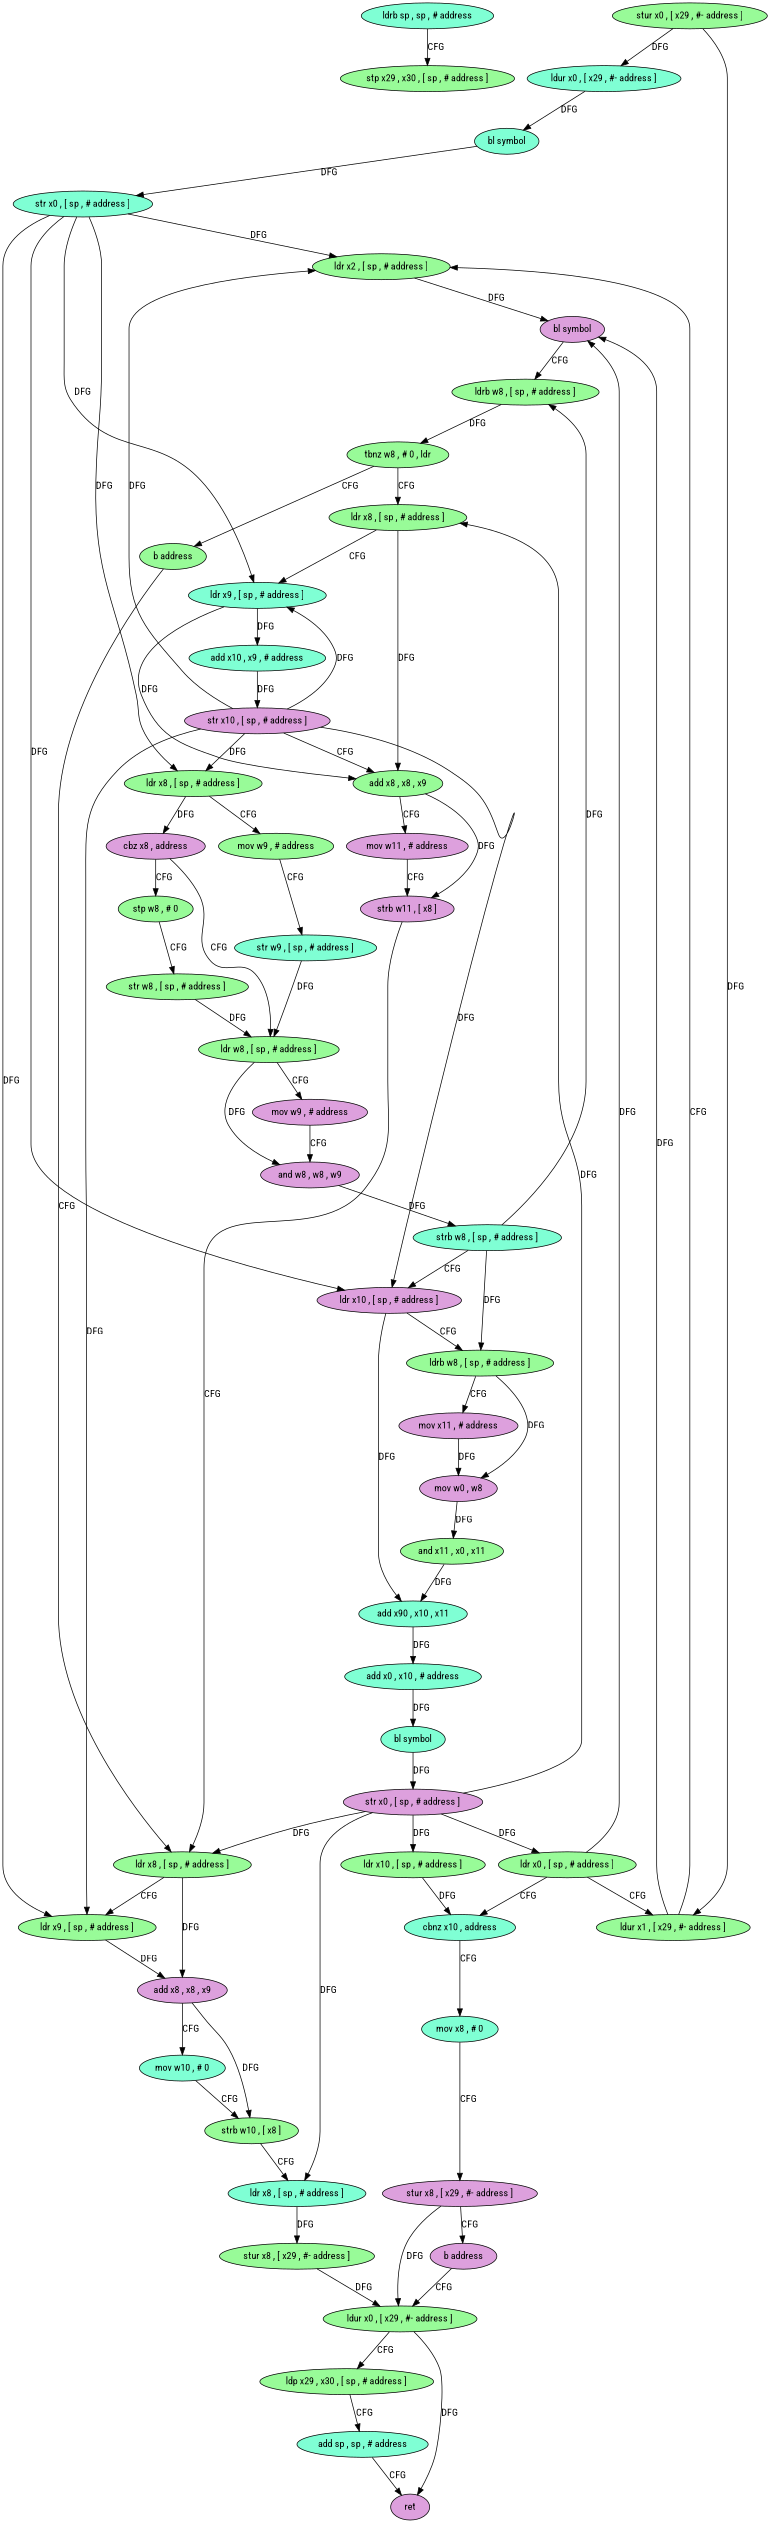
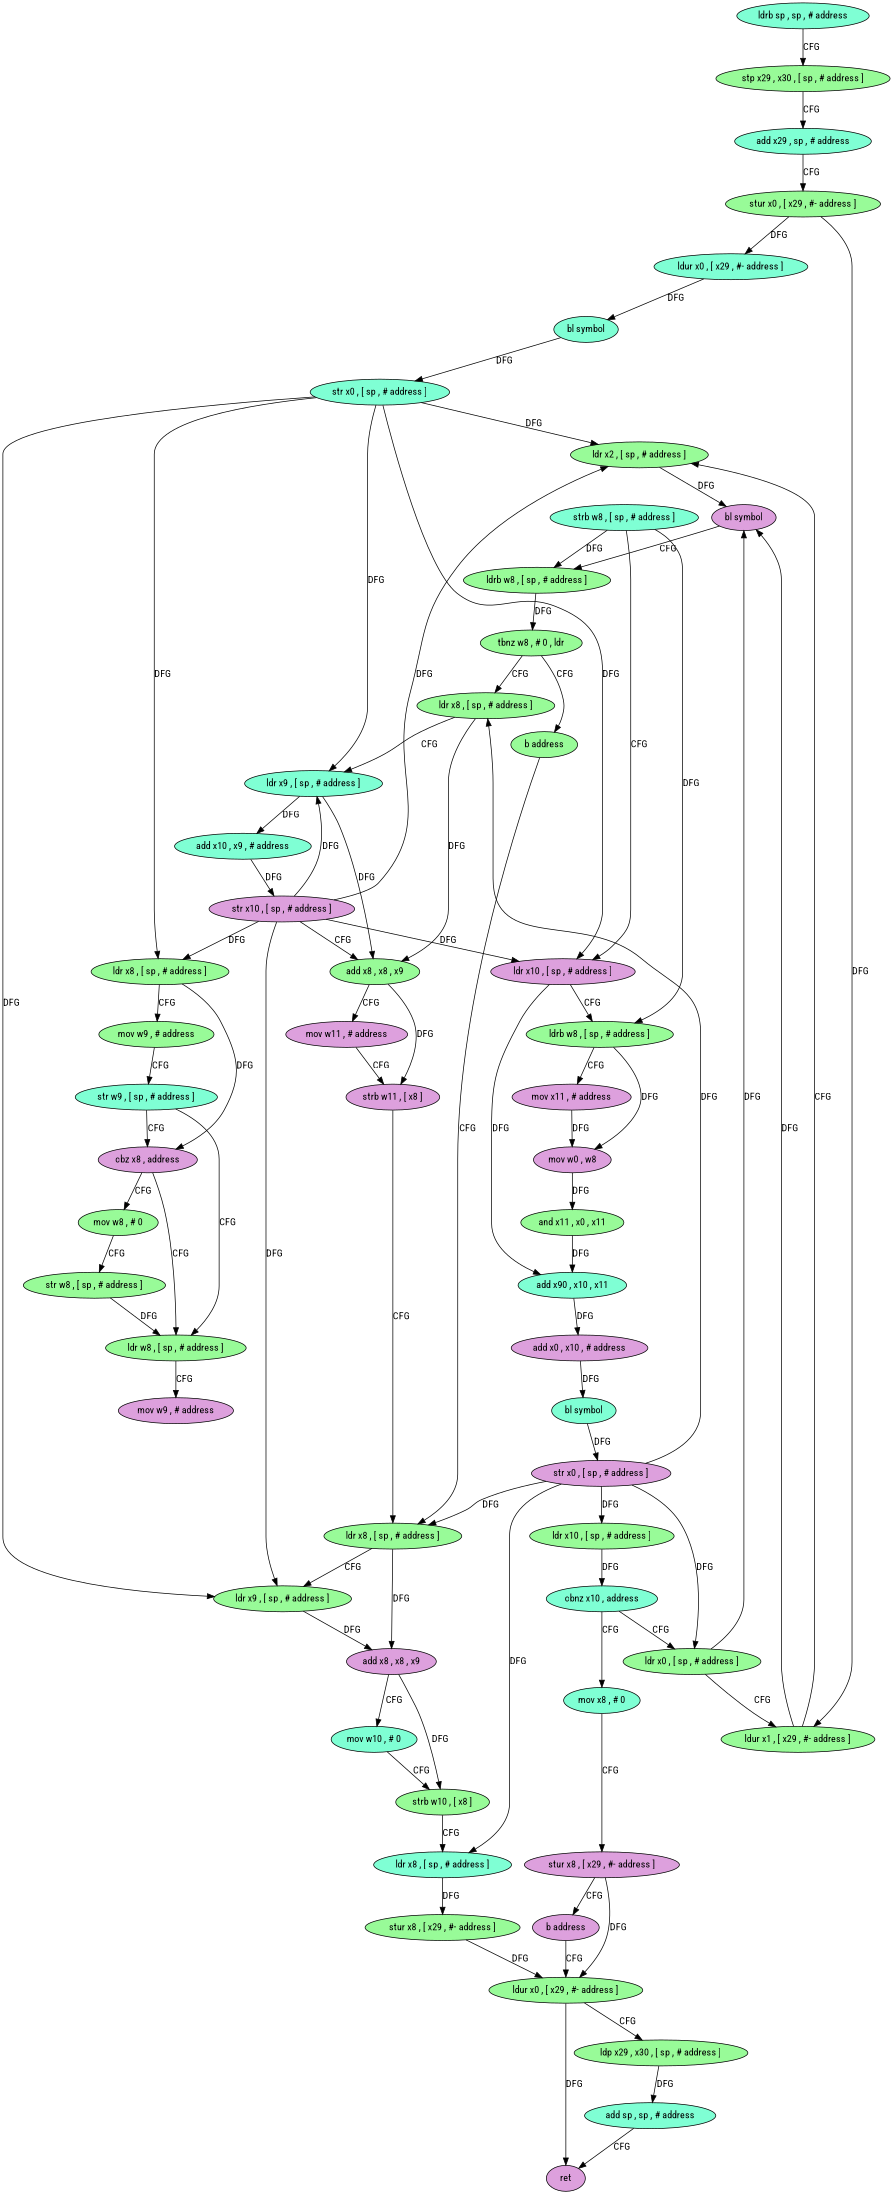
node "add x29 , sp , # address": added
node "stp w8 , # 0": label "stp w8 , # 0" -> "mov w8 , # 0"
edge "str w9 , [ sp , # address ]" -> "ldr w8 , [ sp , # address ]": label "DFG" -> "CFG"
edge "str w9 , [ sp , # address ]" -> "cbz x8 , address": added, label "CFG"
node "and w8 , w8 , w9": removed
node "add x0 , x10 , # address": fillcolor aquamarine -> plum
edge "ldr x0 , [ sp , # address ]" -> "cbnz x10 , address": reversed
edge "ldp x29 , x30 , [ sp , # address ]" -> "add sp , sp , # address": label "CFG" -> "DFG"
